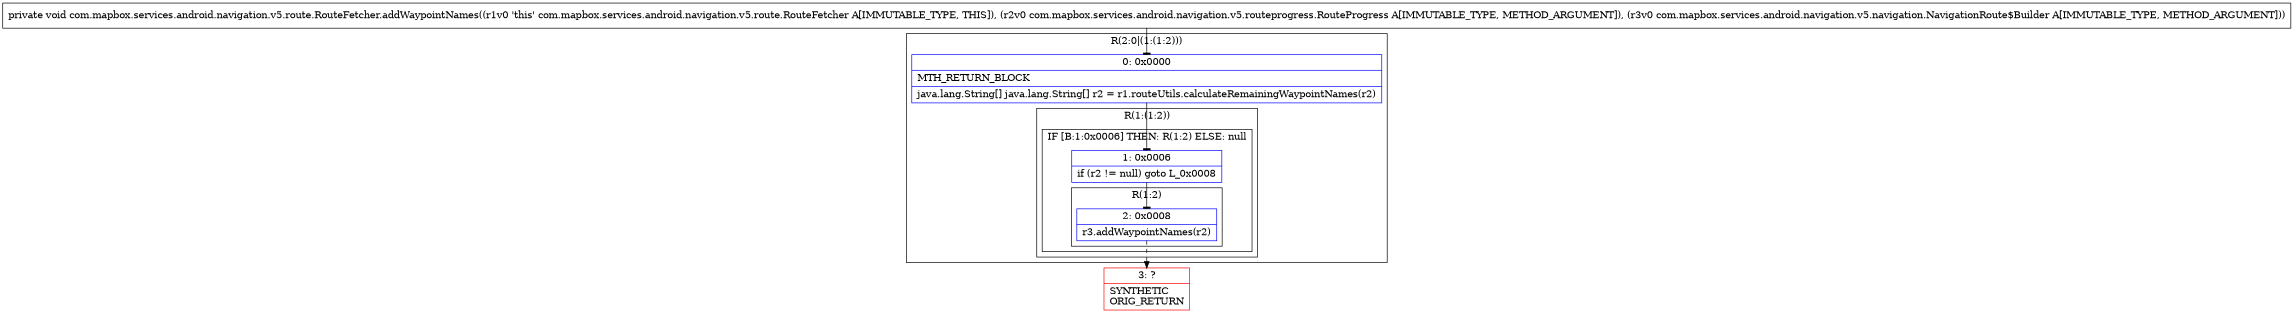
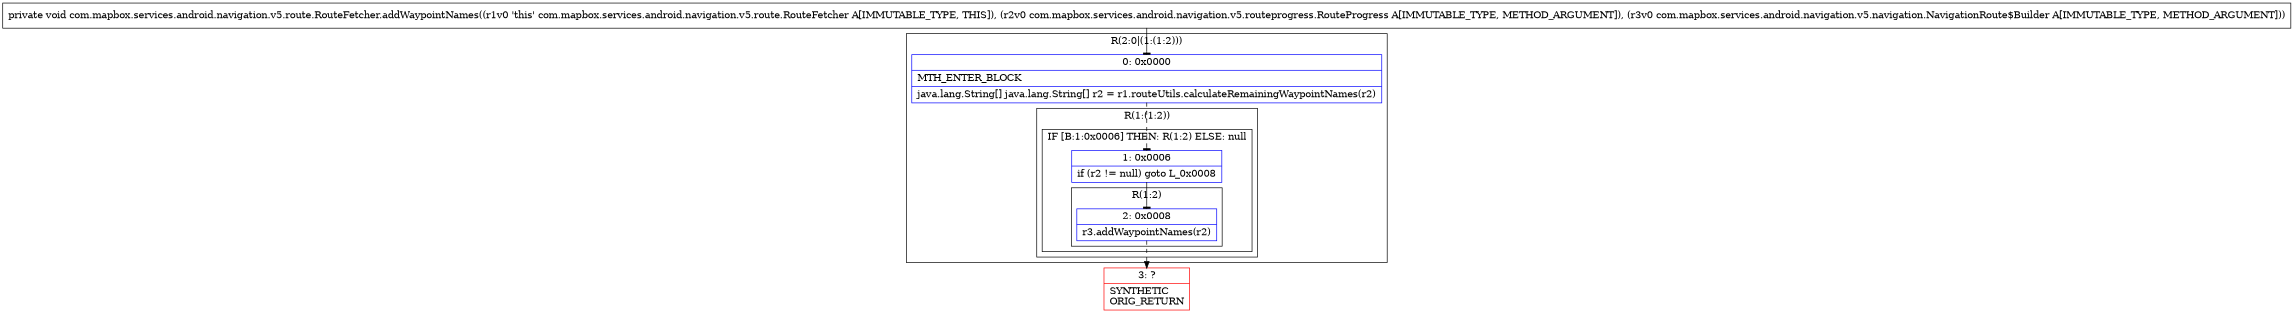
node "0: 0x0000": text "MTH_RETURN_BLOCK" -> "MTH_ENTER_BLOCK"
edge "0: 0x0000" -> "1: 0x0006": style solid -> dashed
